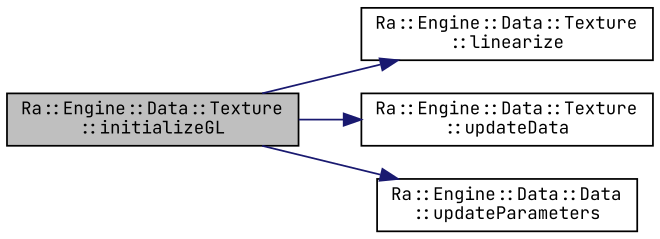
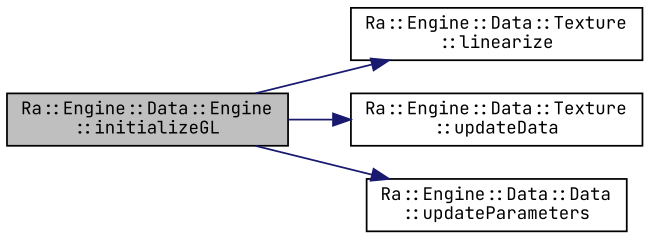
node "Ra::Engine::Data::Texture ::initializeGL": label "Ra::Engine::Data::Texture ::initializeGL" -> "Ra::Engine::Data::Engine ::initializeGL"
